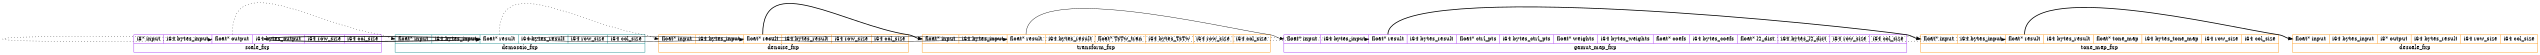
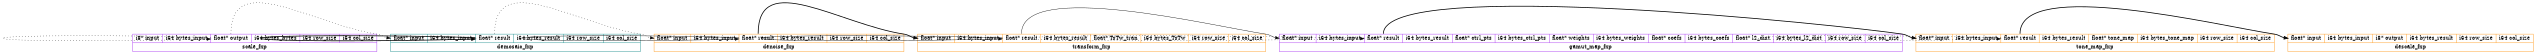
node "i8* input": text "i64 bytes_output" -> "i64 bytes_bytes"
